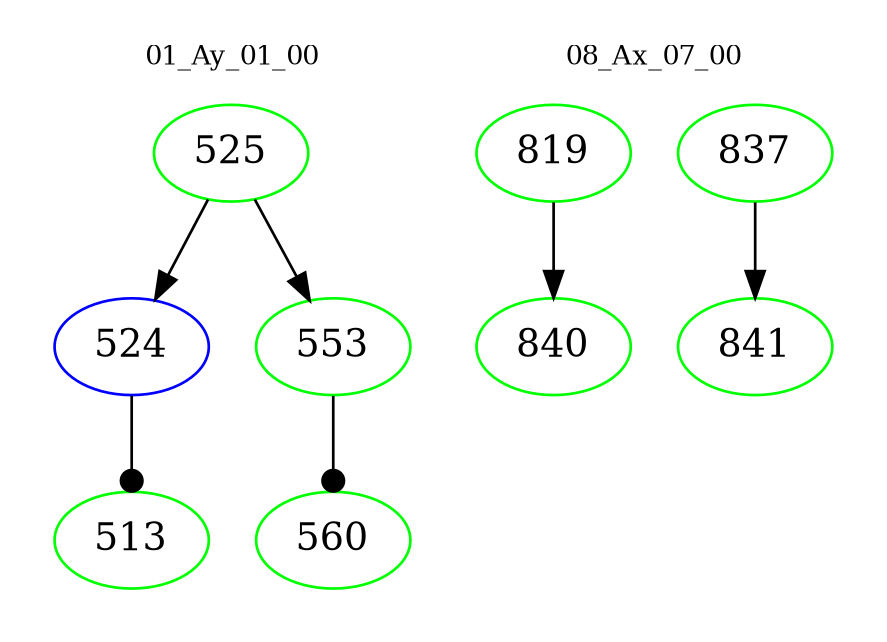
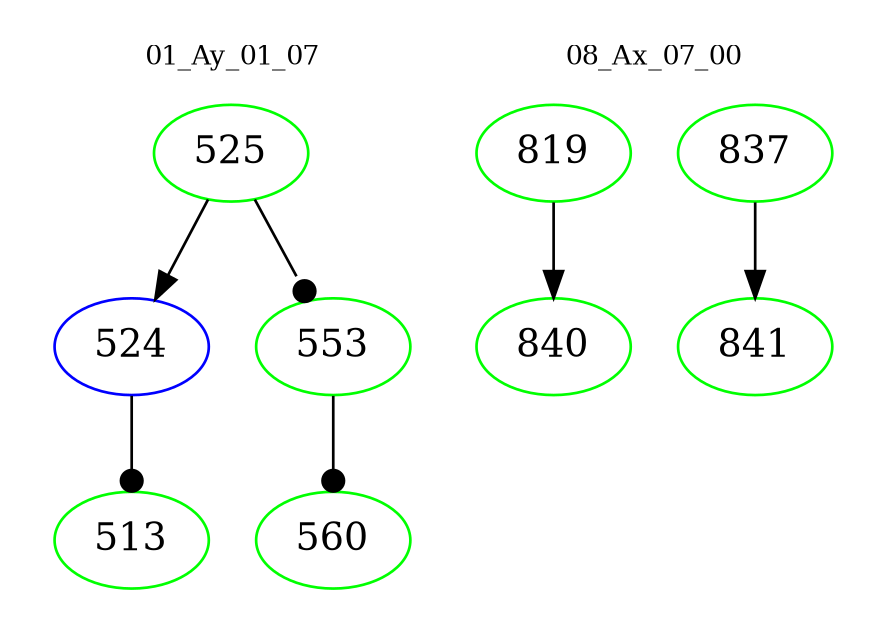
cluster "01_Ay_01_00": label "01_Ay_01_00" -> "01_Ay_01_07"
edge "525" -> "553": arrowhead normal -> dot
